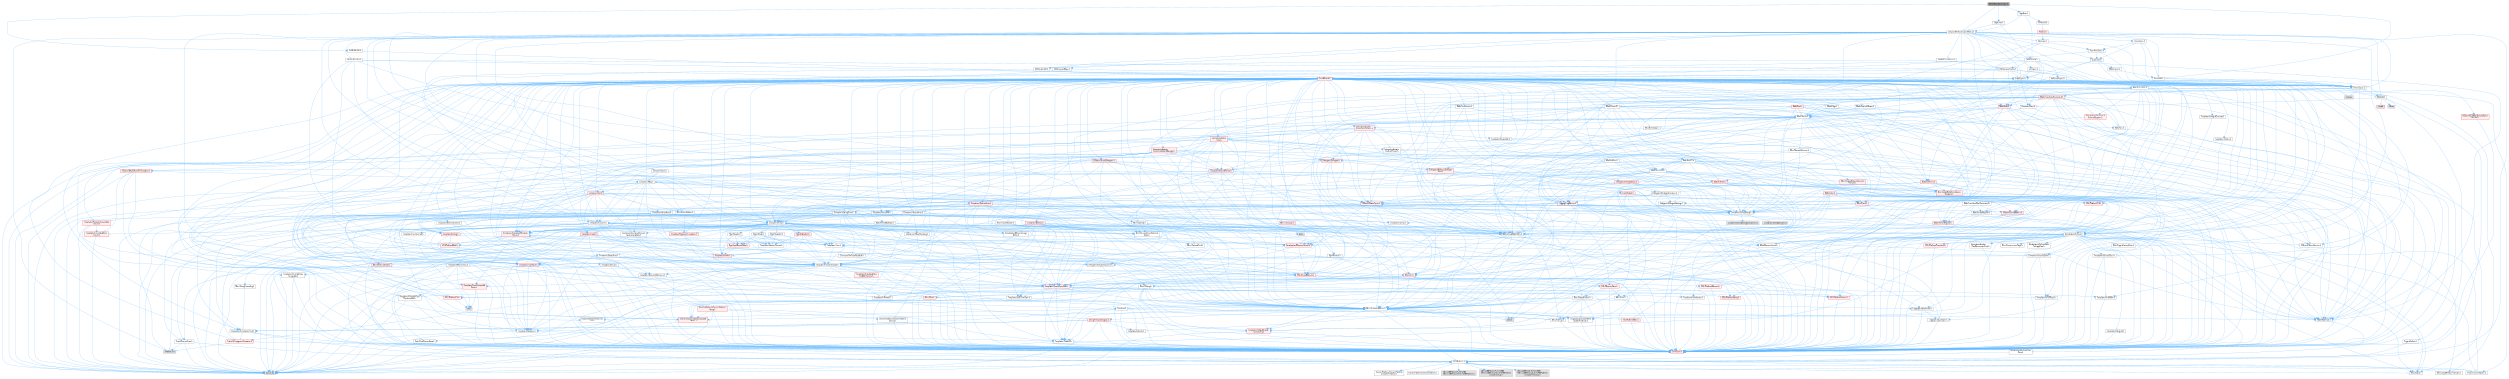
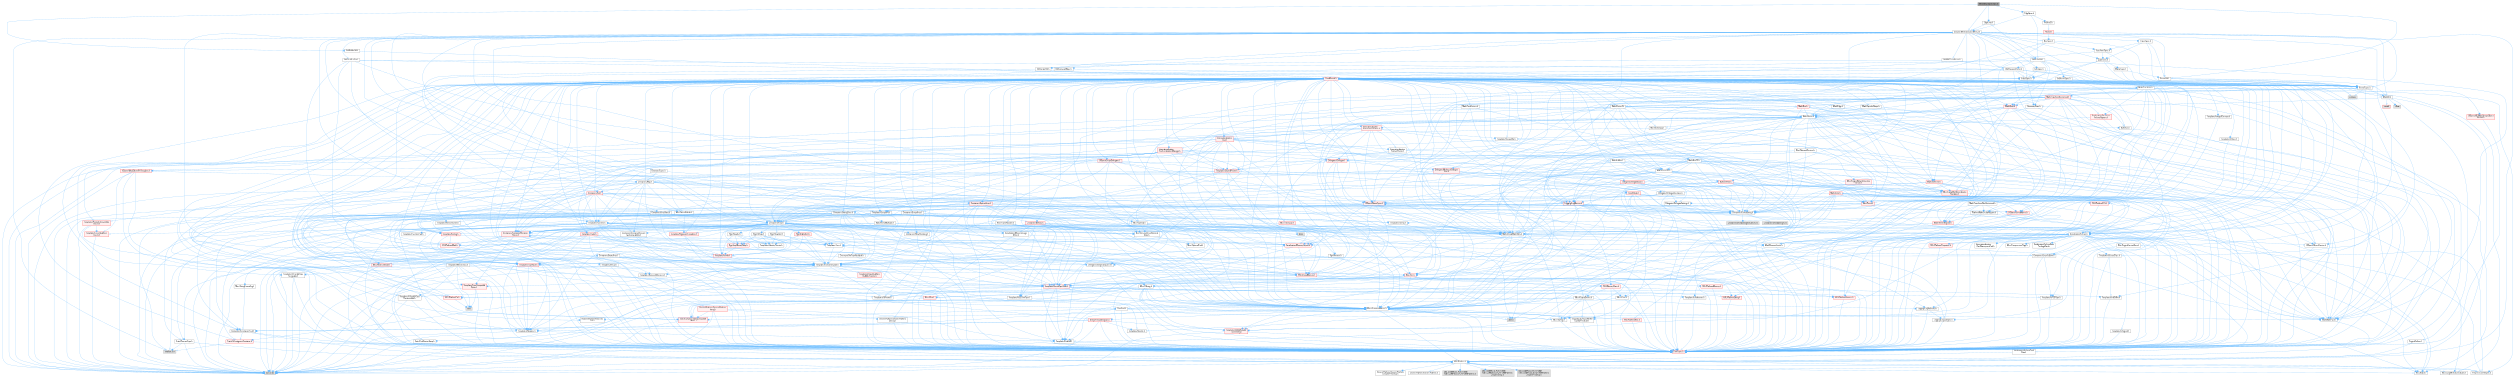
node "Math/ScalarRegister.h": label "Math/ScalarRegister.h" -> "PlatformMath/ScalarRegister.h"
